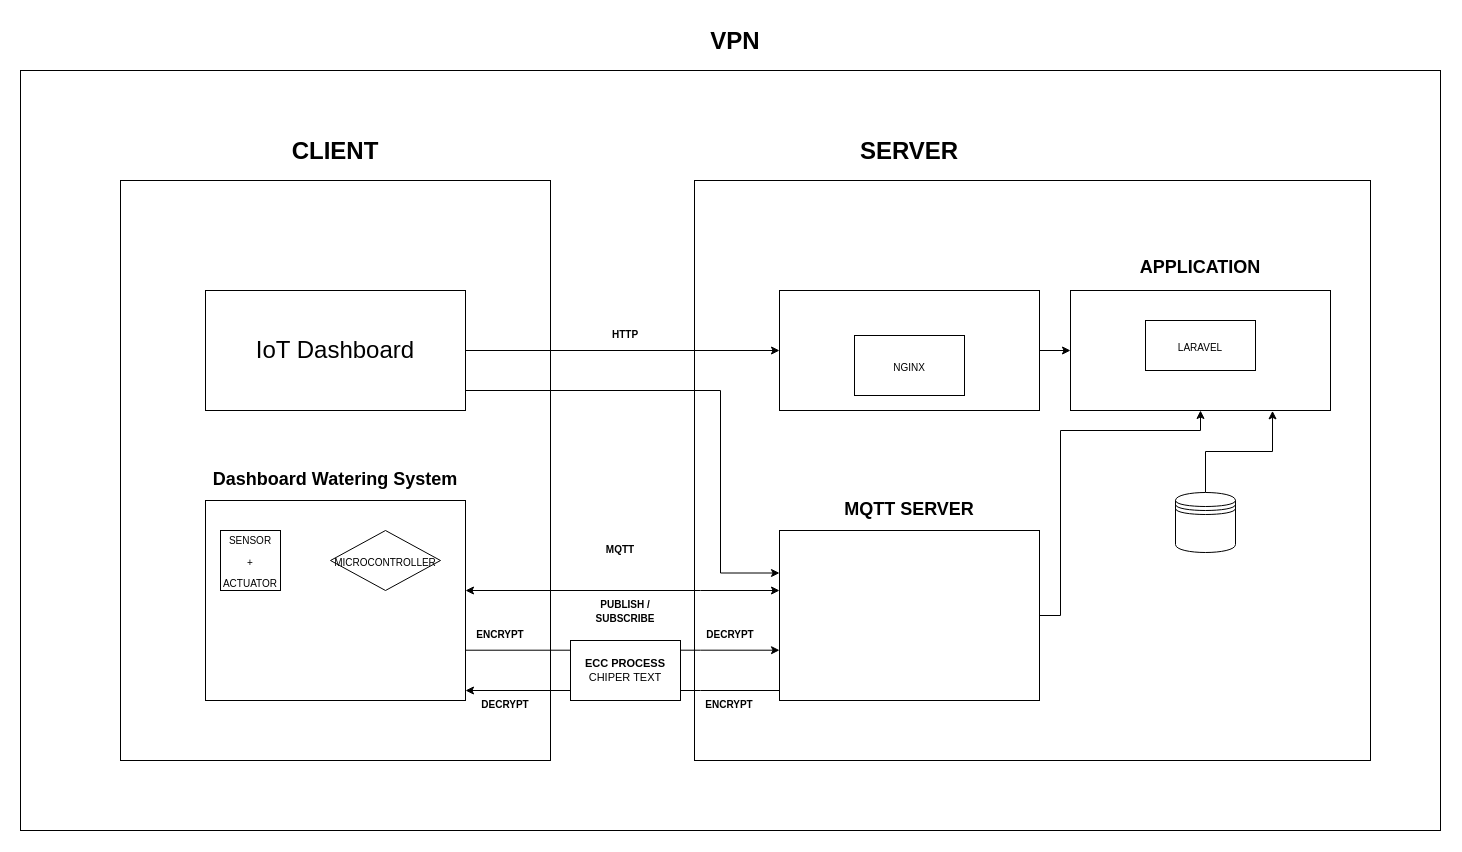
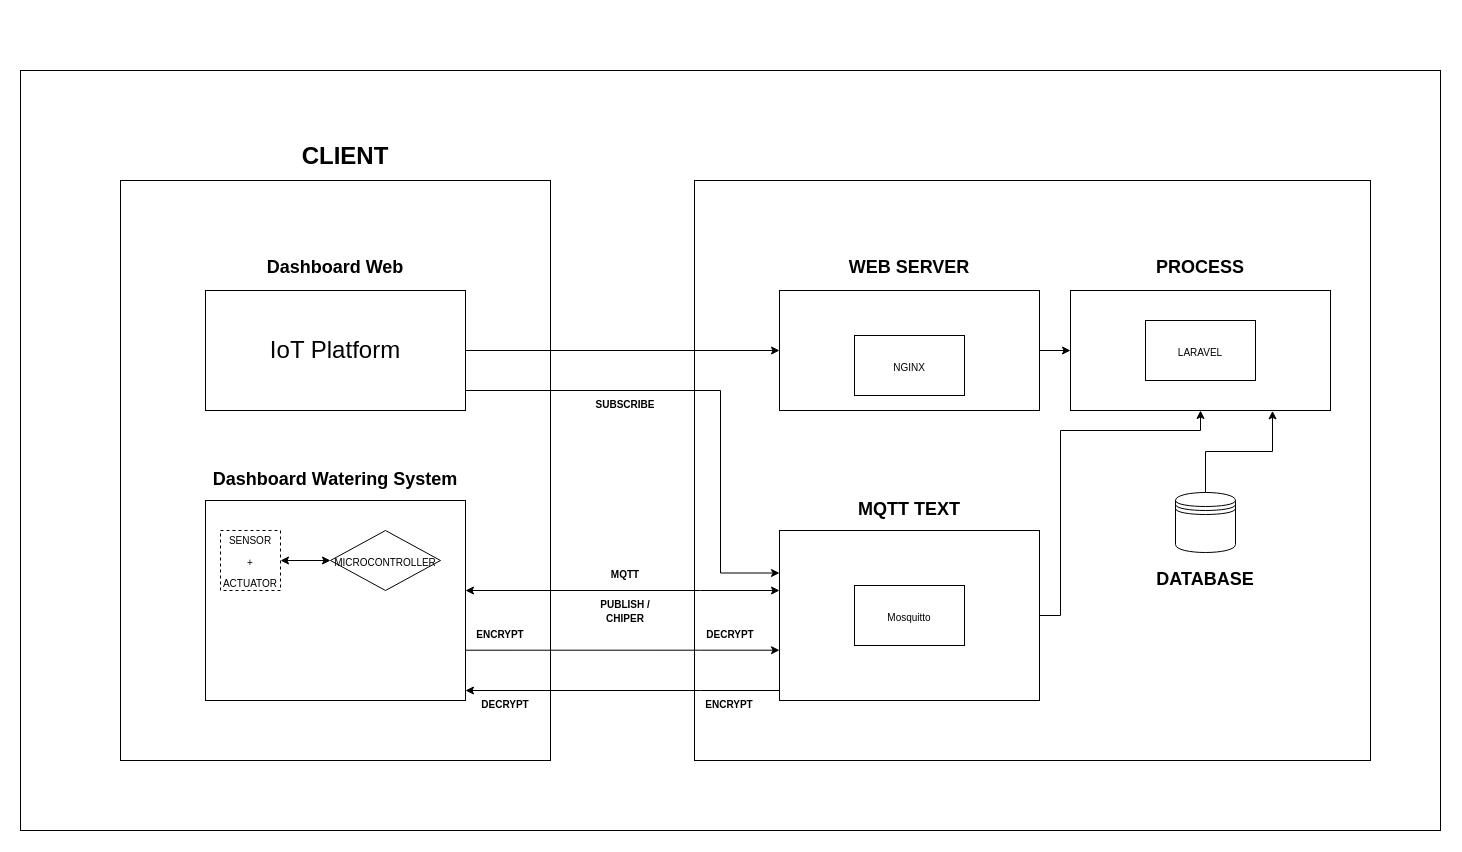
node "VPN": removed
node "CLIENT": moved (336, 146) -> (346, 151)
node "SERVER": removed
node "APPLICATION": label "APPLICATION" -> "PROCESS"
node "Dashboard Web": added
node "WEB SERVER": added
node "HTTP": removed
node "LARAVEL": size 110x50 -> 110x60
node "IoT Dashboard": label "IoT Dashboard" -> "IoT Platform"
node "SUBSCRIBE": added
node "MQTT SERVER": label "MQTT SERVER" -> "MQTT TEXT"
node "MQTT": moved (621, 551) -> (626, 576)
node "SENSOR + ACTUATOR": style solid -> dashed
edge "SENSOR + ACTUATOR" -- "MICROCONTROLLER": added
node "DATABASE": added
node "PUBLISH / SUBSCRIBE": label "PUBLISH / SUBSCRIBE" -> "PUBLISH / CHIPER"
node "Mosquitto": added
node "ECC PROCESS CHIPER TEXT": removed
